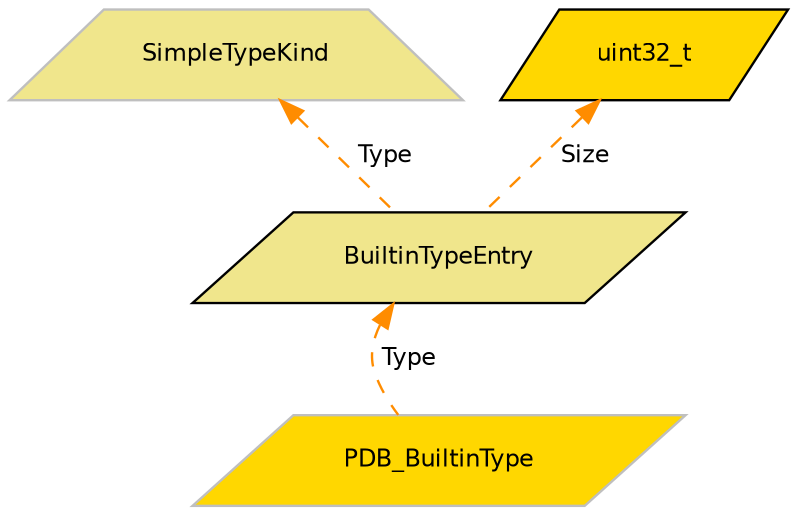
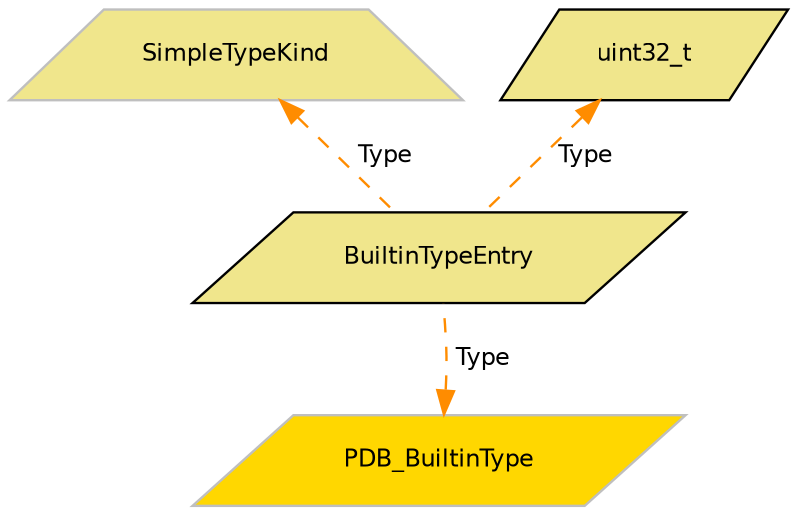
node "uint32_t": fillcolor gold -> khaki
edge "BuiltinTypeEntry" -> "uint32_t": label " Size" -> " Type"
edge "PDB_BuiltinType" -> "BuiltinTypeEntry": reversed
